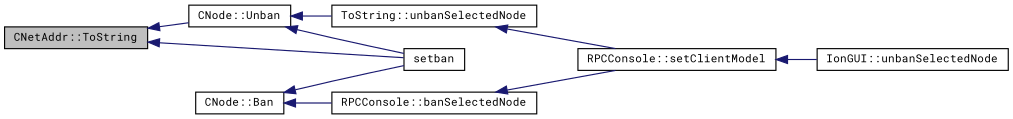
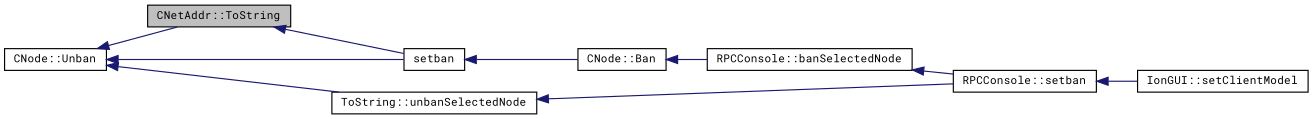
edge "CNode::Unban" -> "CNetAddr::ToString": reversed
node "RPCConsole::setClientModel": label "RPCConsole::setClientModel" -> "RPCConsole::setban"
node "IonGUI::unbanSelectedNode": label "IonGUI::unbanSelectedNode" -> "IonGUI::setClientModel"
edge "setban" -> "CNode::Ban": reversed
